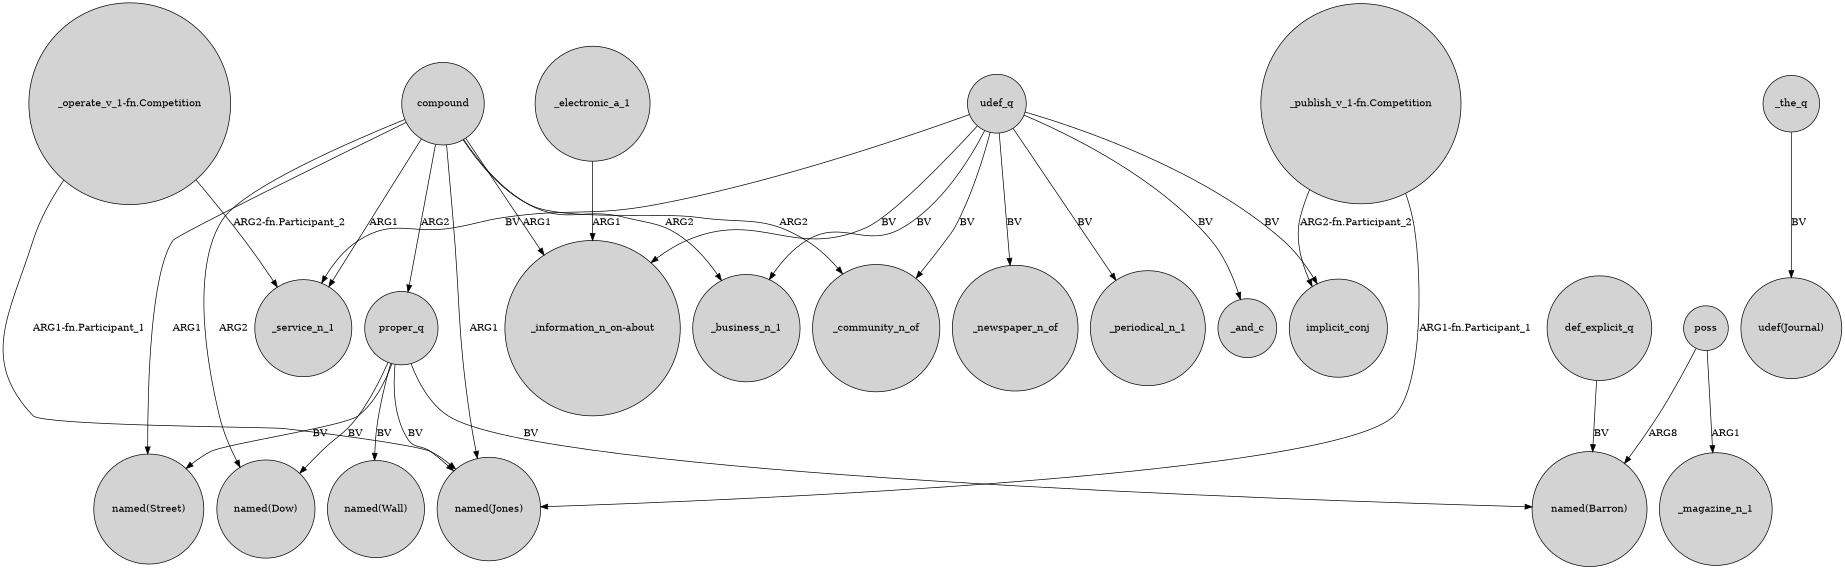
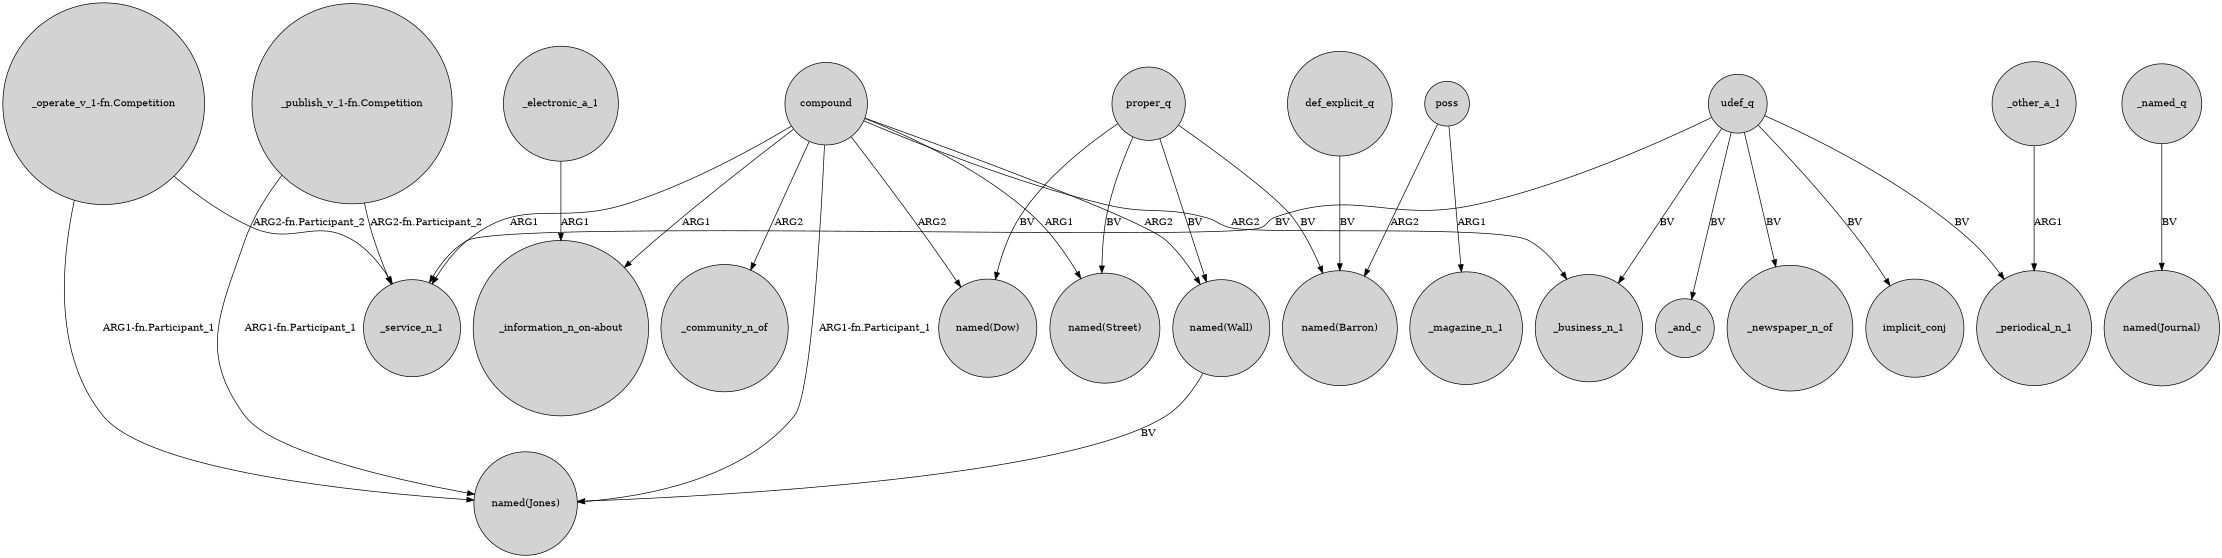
node "_the_q": label "_the_q" -> "_named_q"
node "_other_a_1": added
edge "udef_q" -> "_community_n_of": removed, label "BV"
edge "compound" -> "proper_q": now "compound" -> "named(Wall)"
edge "_publish_v_1-fn.Competition" -> "implicit_conj": now "_publish_v_1-fn.Competition" -> "_service_n_1"
edge "udef_q" -> "_information_n_on-about": removed, label "BV"
edge "compound" -> "named(Jones)": label "ARG1" -> "ARG1-fn.Participant_1"
node "udef(Journal)": label "udef(Journal)" -> "named(Journal)"
edge "proper_q" -> "named(Jones)": now "named(Wall)" -> "named(Jones)"
edge "poss" -> "named(Barron)": label "ARG8" -> "ARG2"
